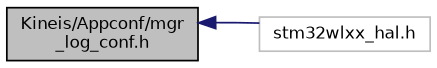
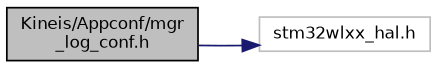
edge "stm32wlxx_hal.h" -> "Kineis/Appconf/mgr _log_conf.h": reversed
